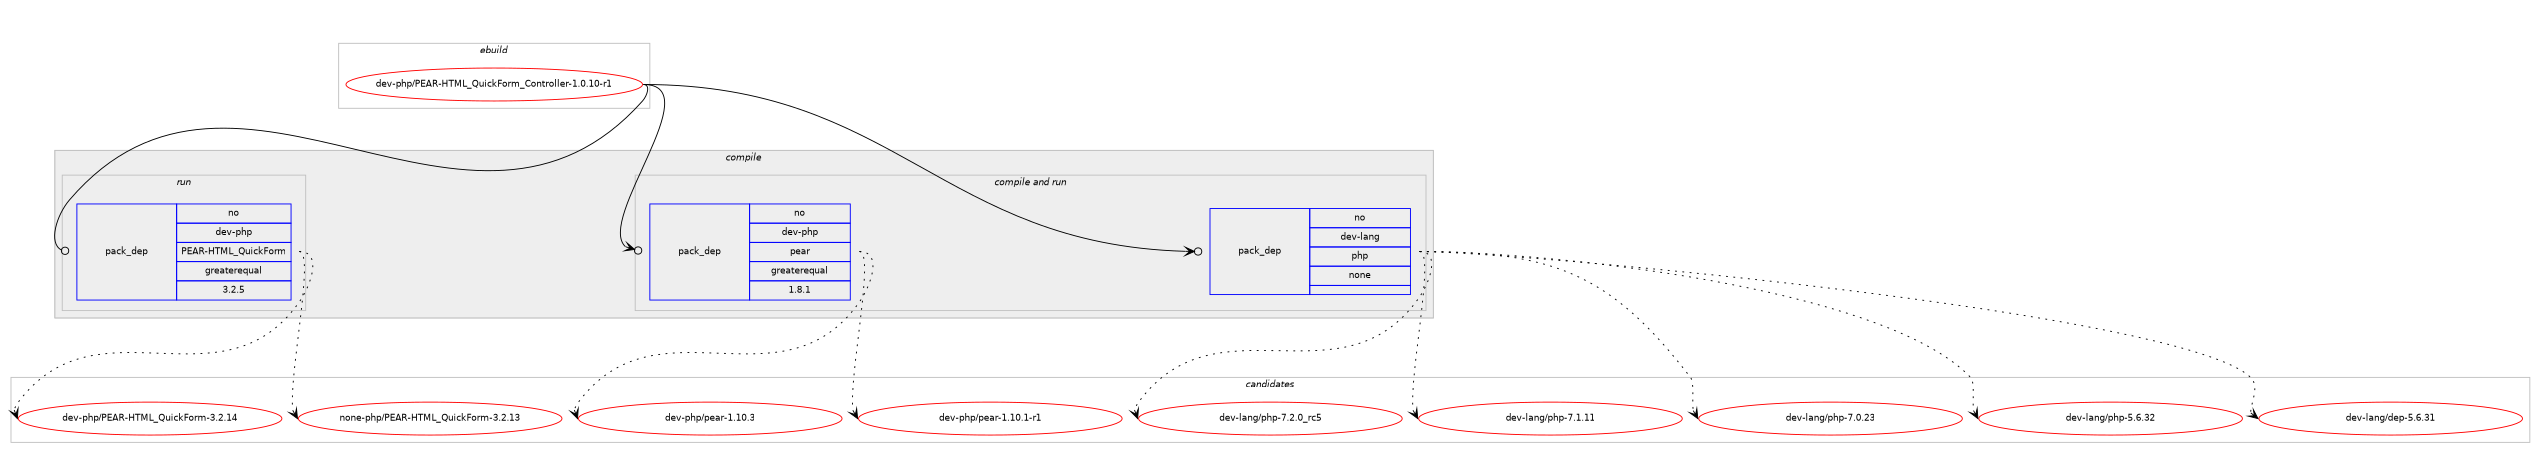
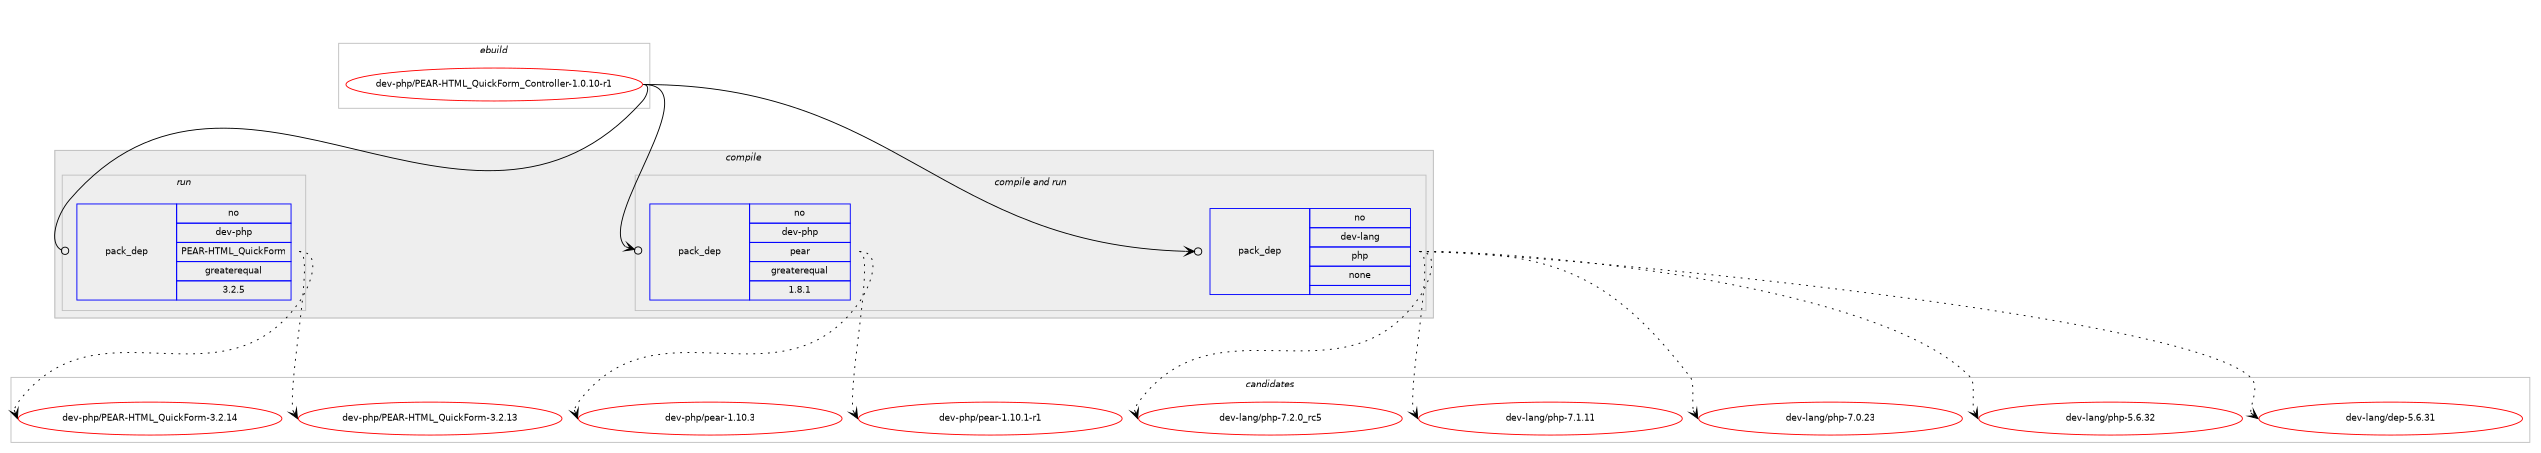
node "none-php/PEAR-HTML_QuickForm-3.2.13": label "none-php/PEAR-HTML_QuickForm-3.2.13" -> "dev-php/PEAR-HTML_QuickForm-3.2.13"
